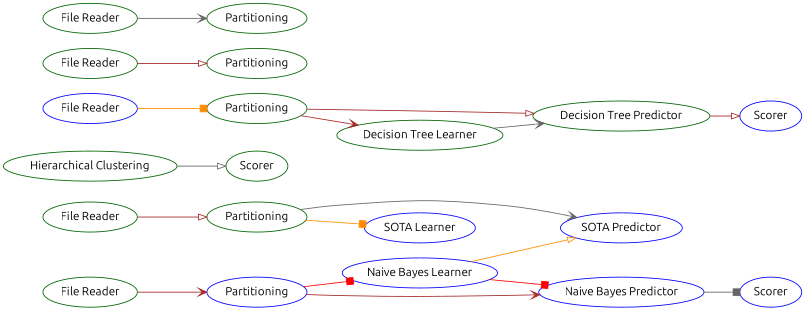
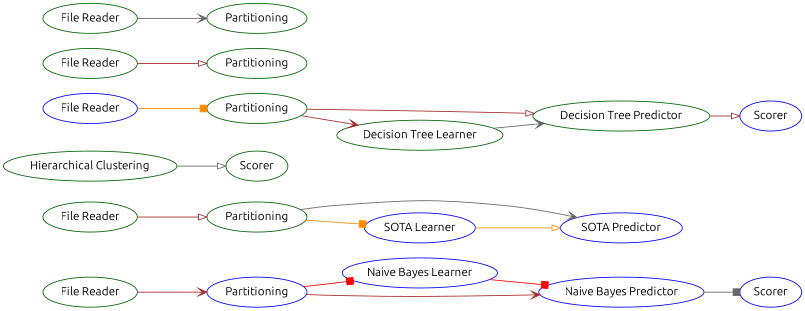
edge "Naive Bayes Learner" -> "SOTA Predictor": now "SOTA Learner" -> "SOTA Predictor"
